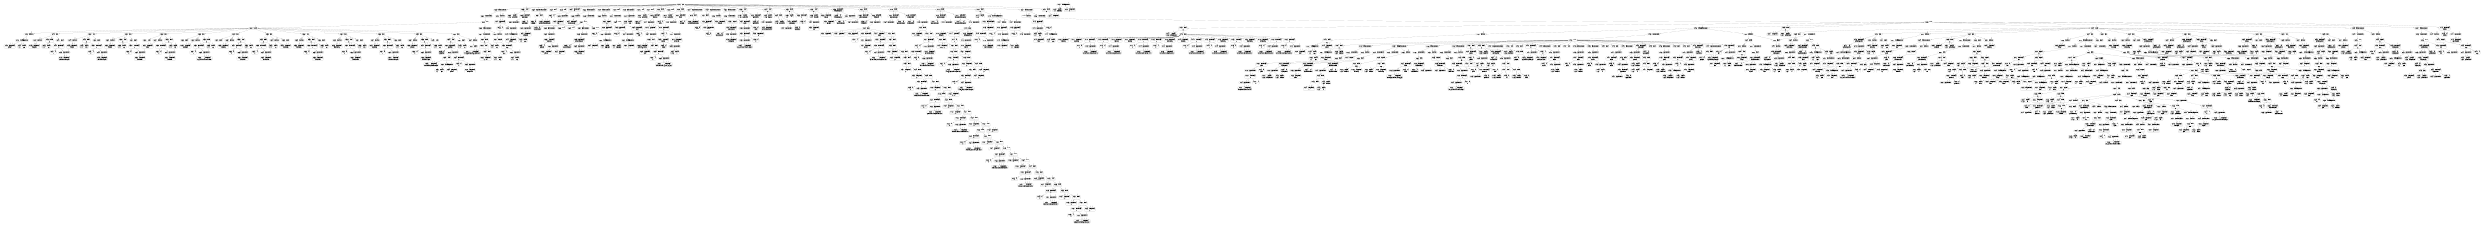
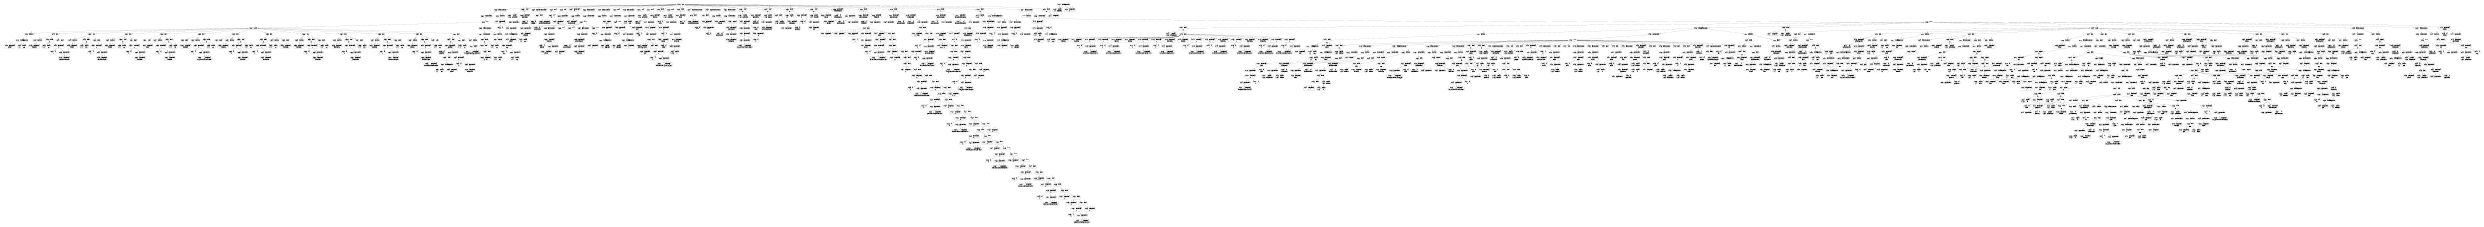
node "107849": added
